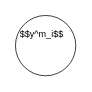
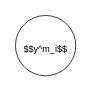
node "$$y^m_i$$": moved (42, 34) -> (45, 49)
